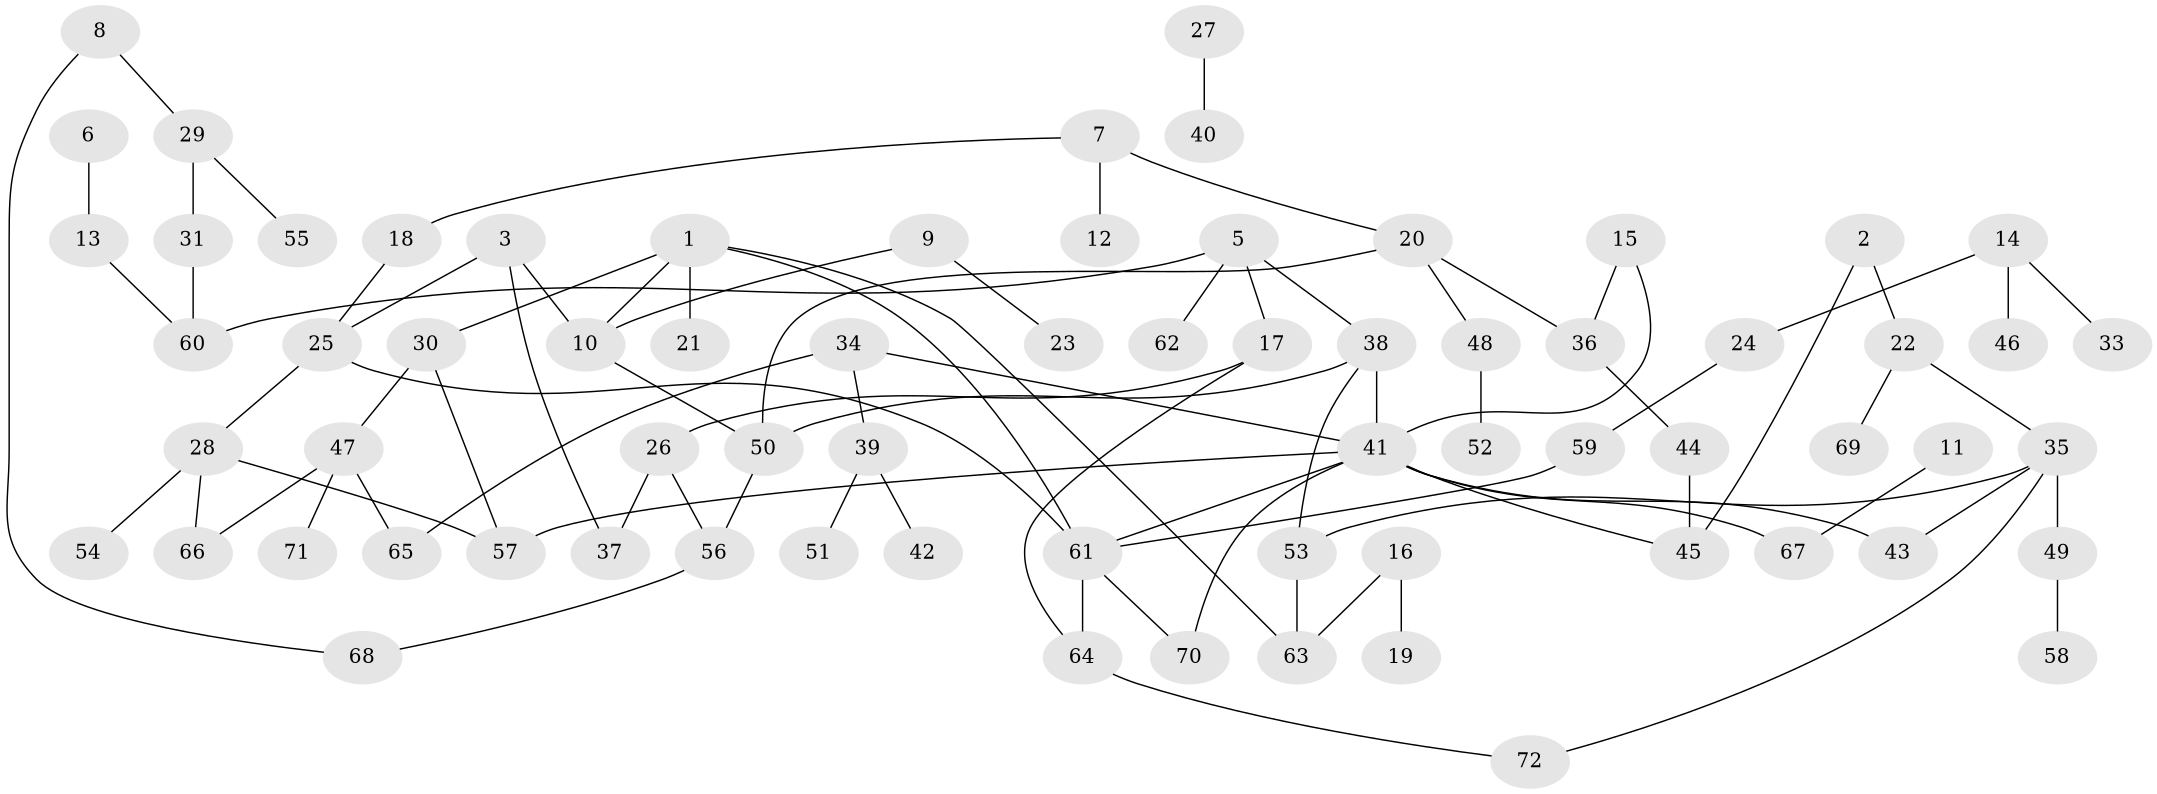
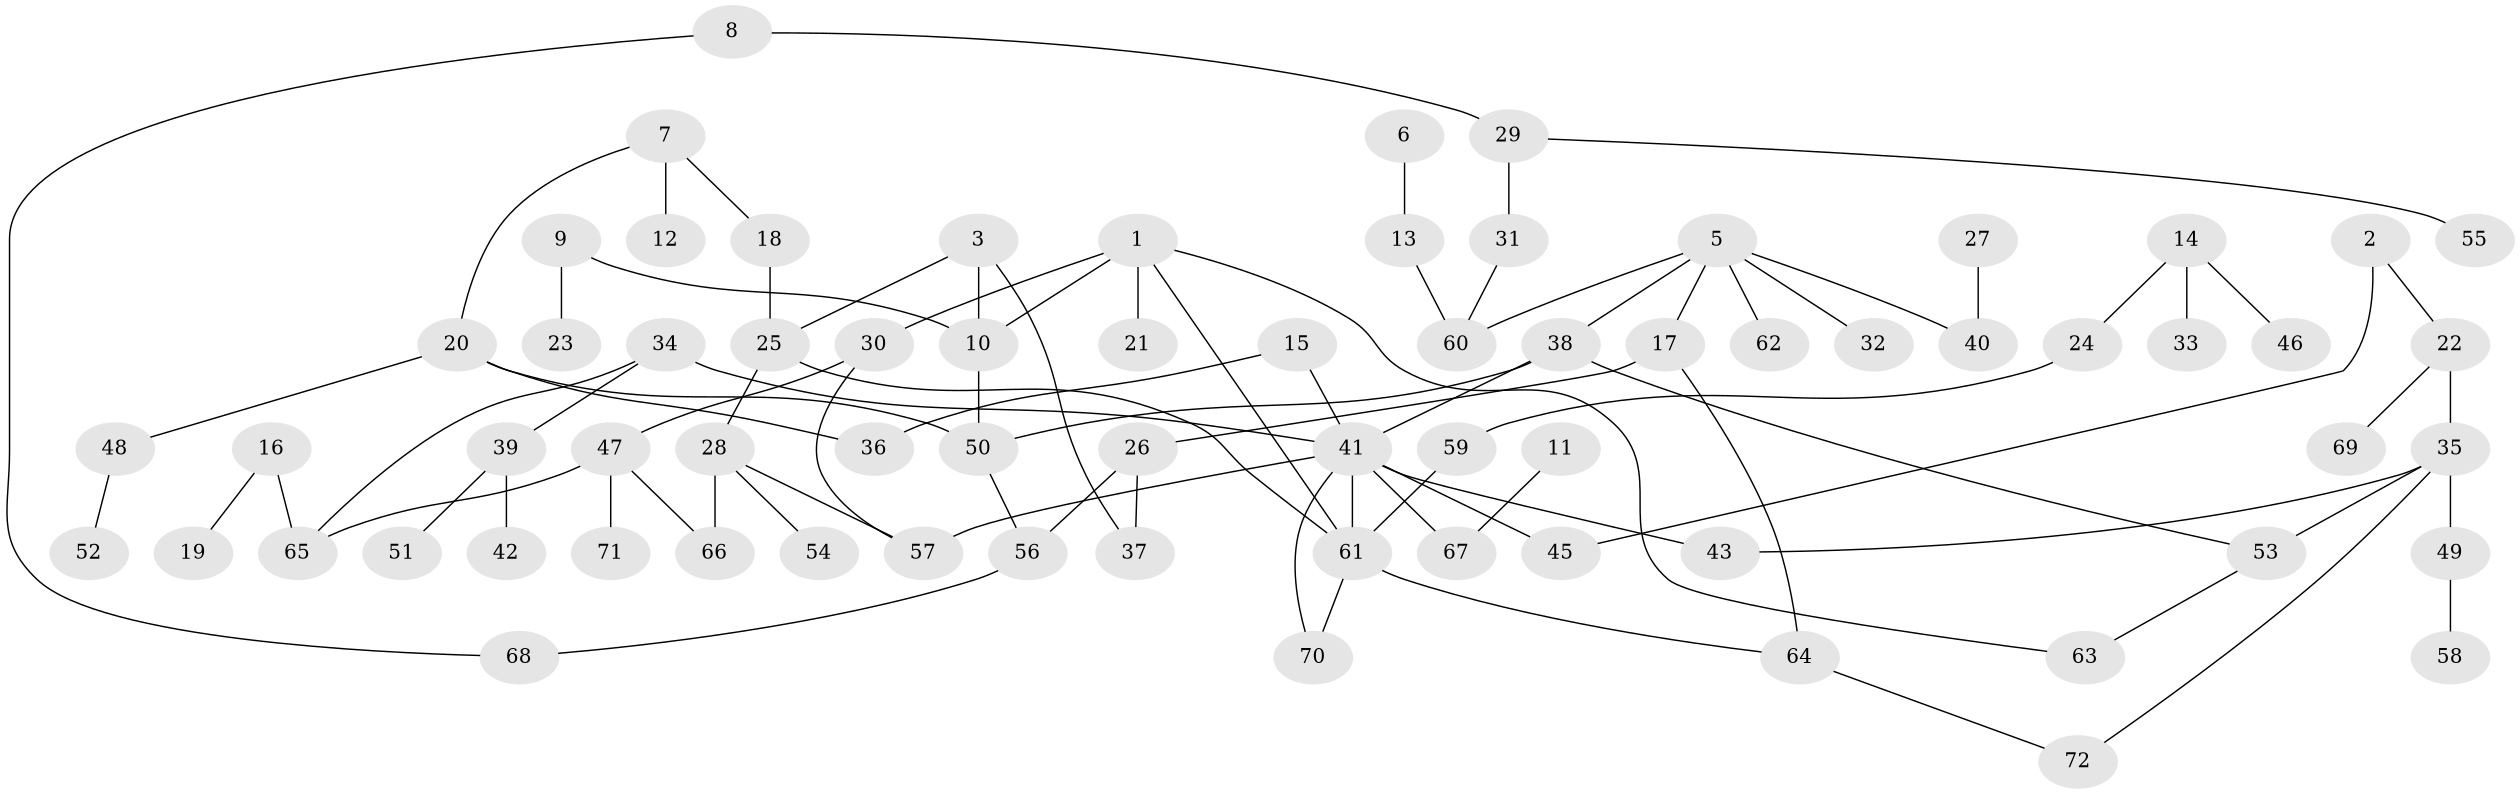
edge "5" -- "40": added
node "32": added
node "44": removed
edge "16" -- "63": now "16" -- "65"
